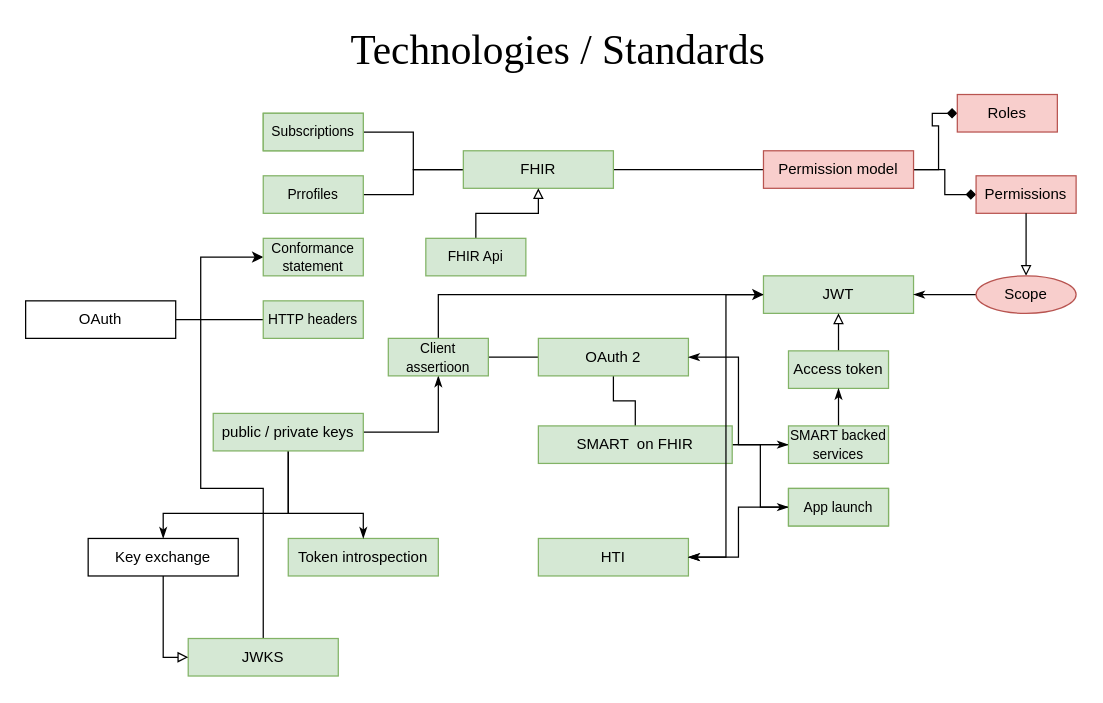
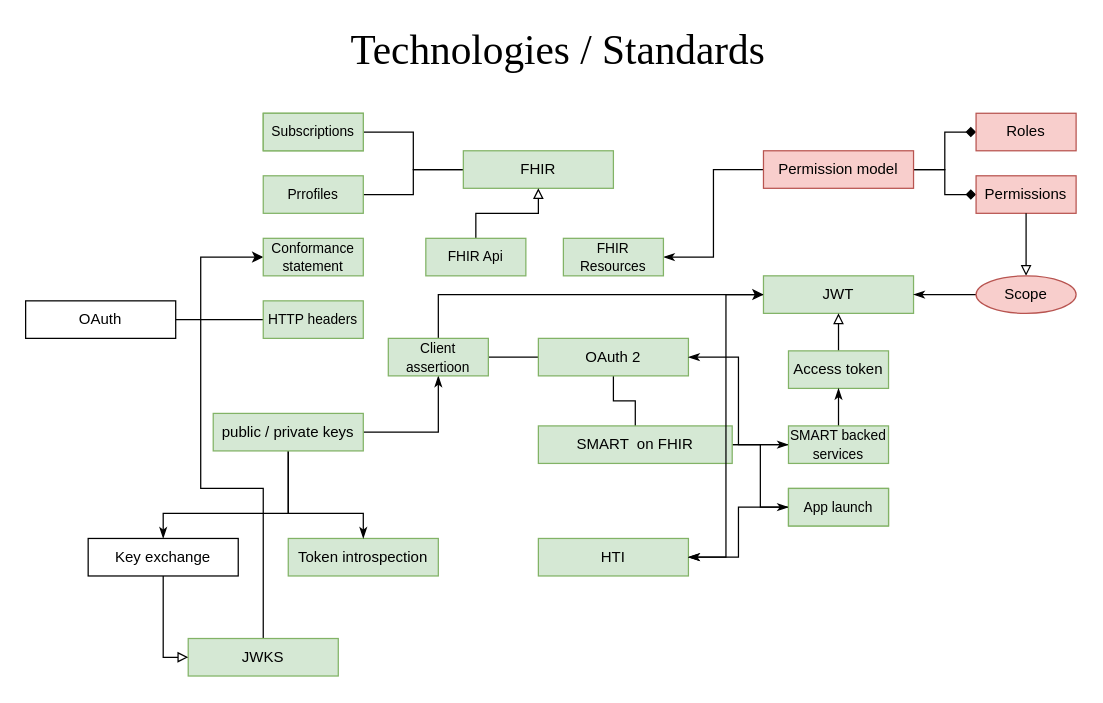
node "Roles": moved (1007, 113) -> (1026, 132)
edge "FHIR" -- "Permission model": removed
edge "Permission model" -> "FHIR Resources": added
node "FHIR Resources": added
